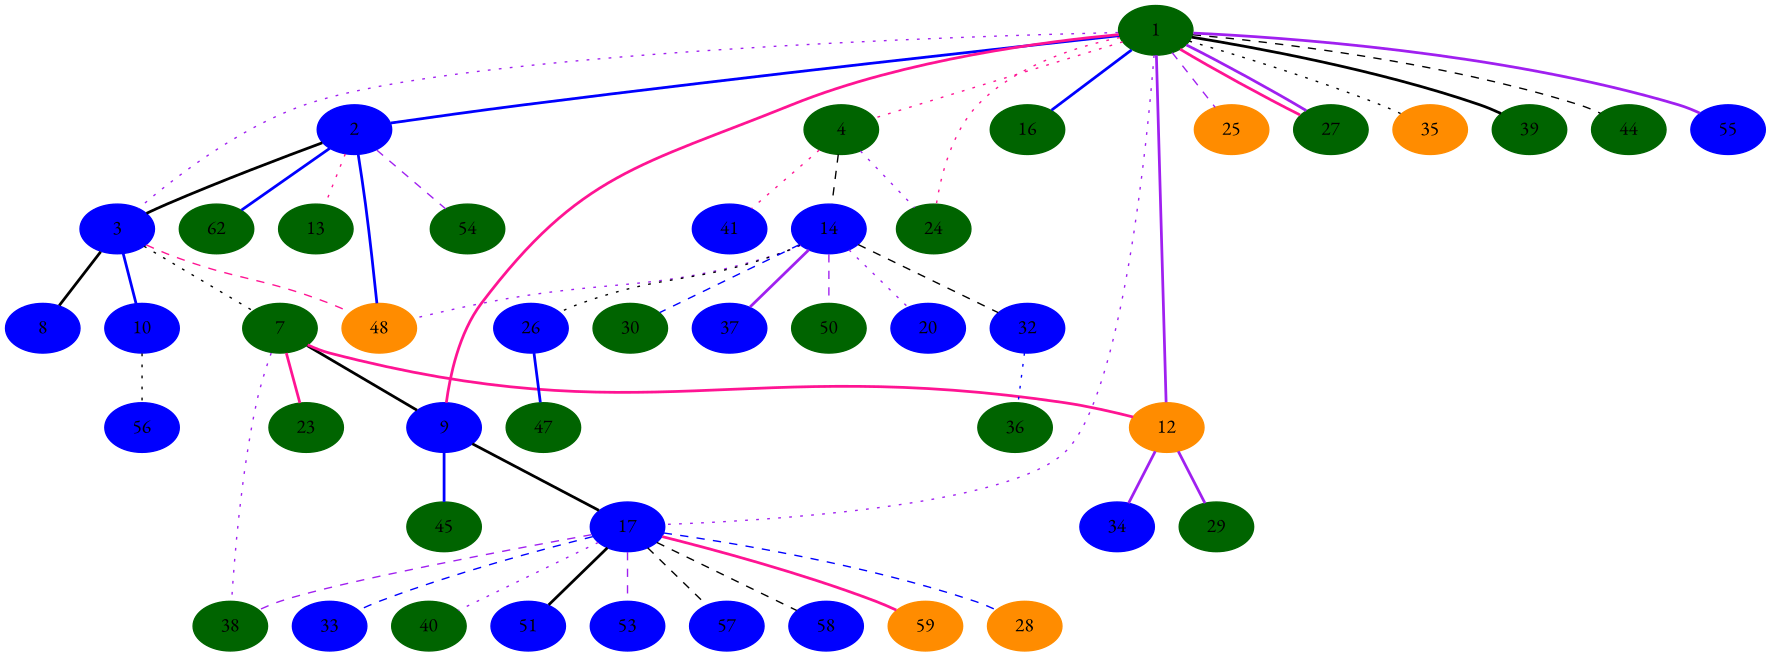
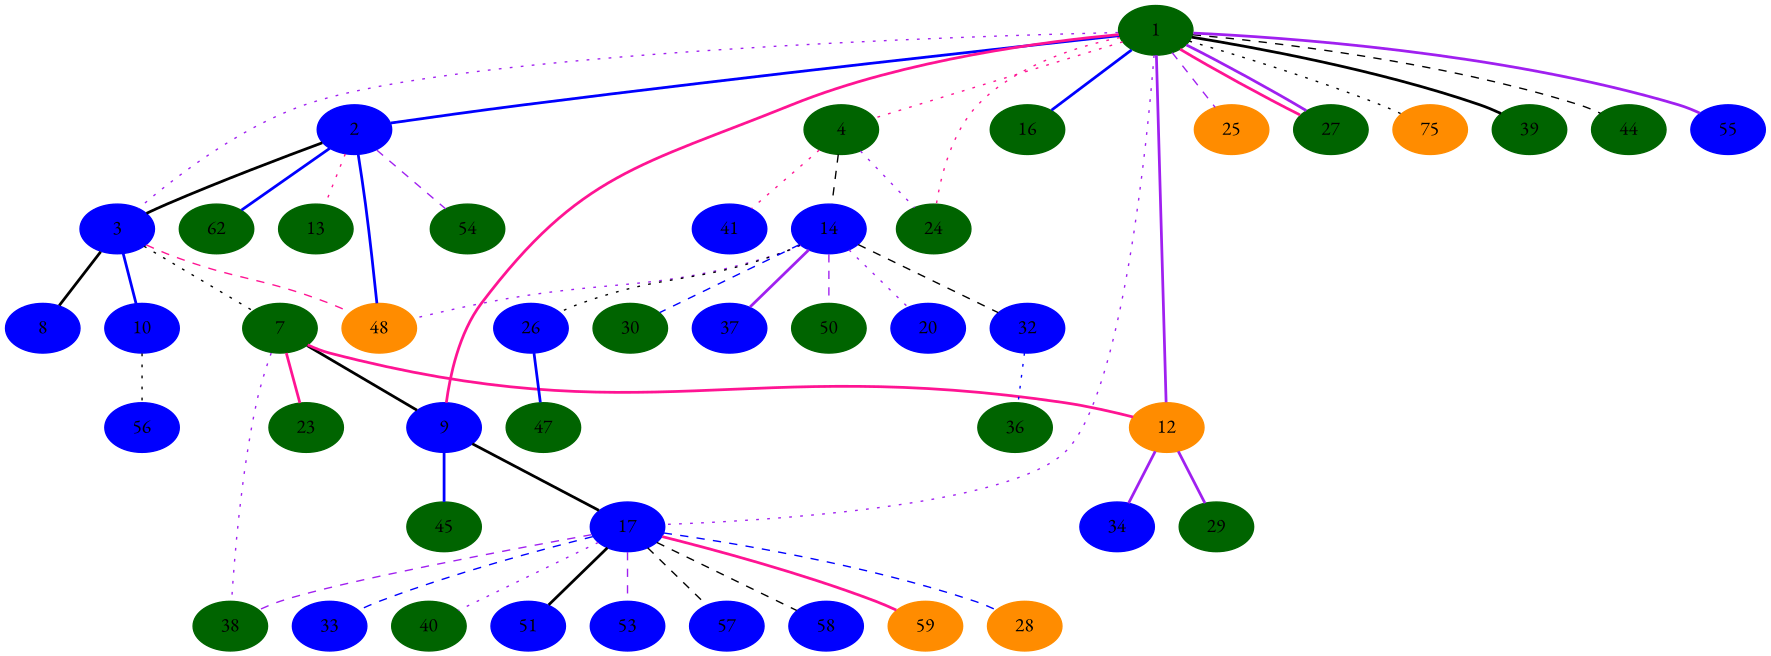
node "35": label "35" -> "75"
